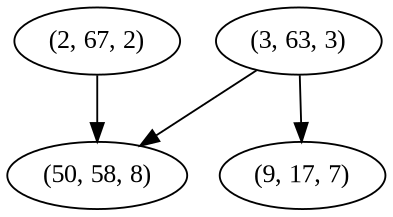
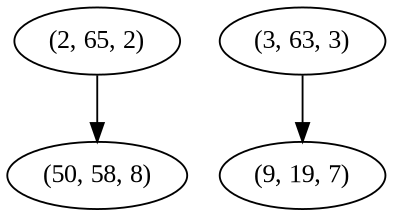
node "(2, 67, 2)": label "(2, 67, 2)" -> "(2, 65, 2)"
edge "(3, 63, 3)" -> "(50, 58, 8)": removed
node "(9, 17, 7)": label "(9, 17, 7)" -> "(9, 19, 7)"
